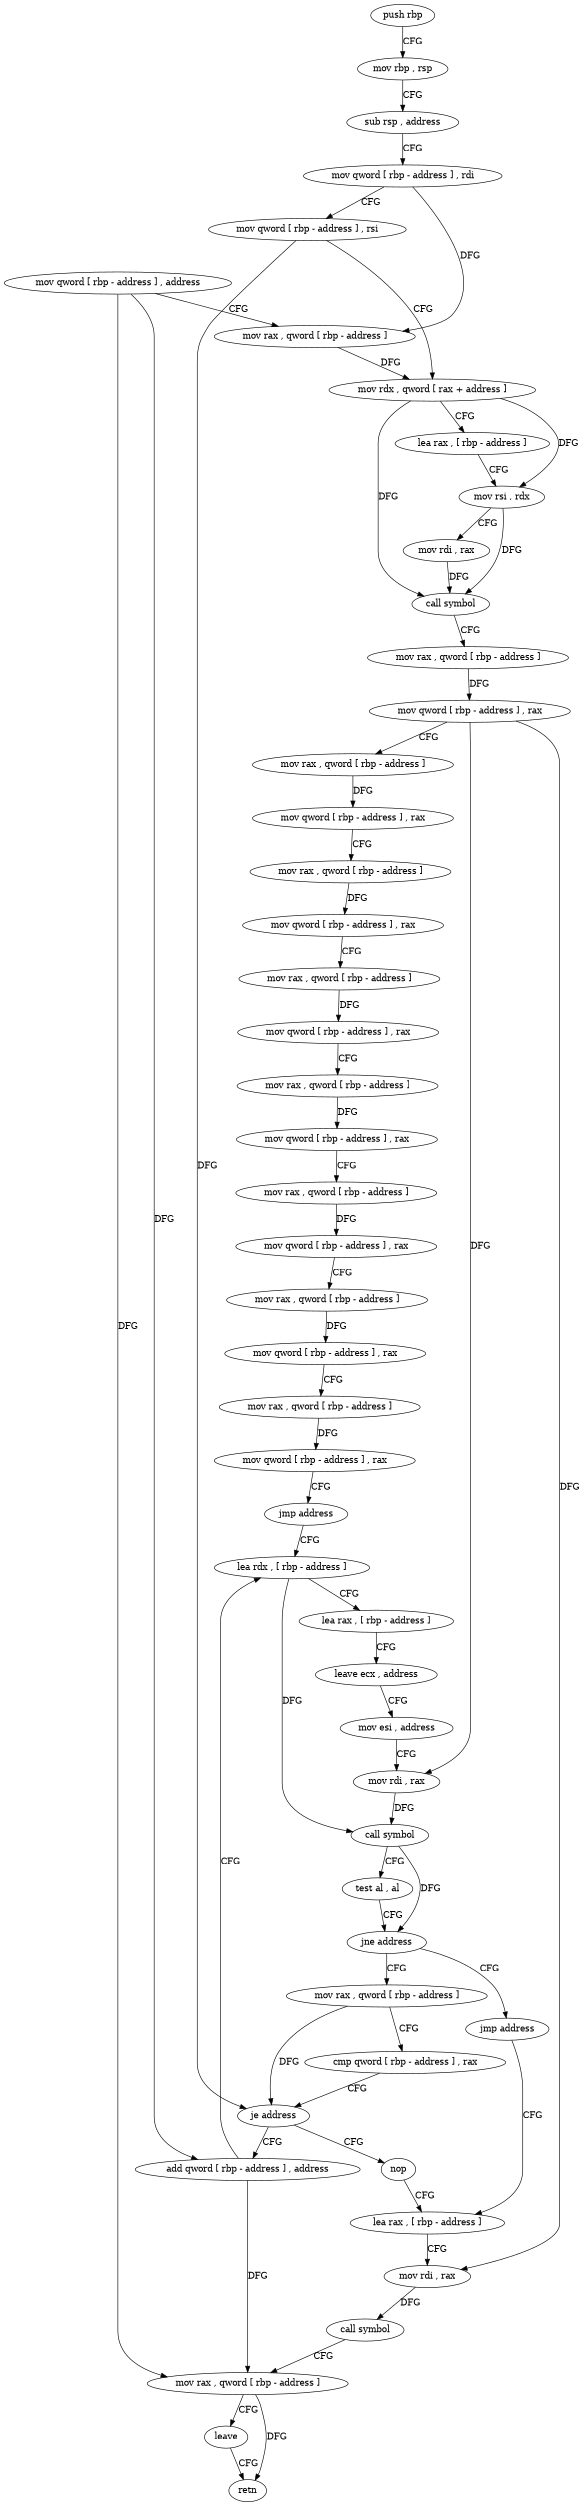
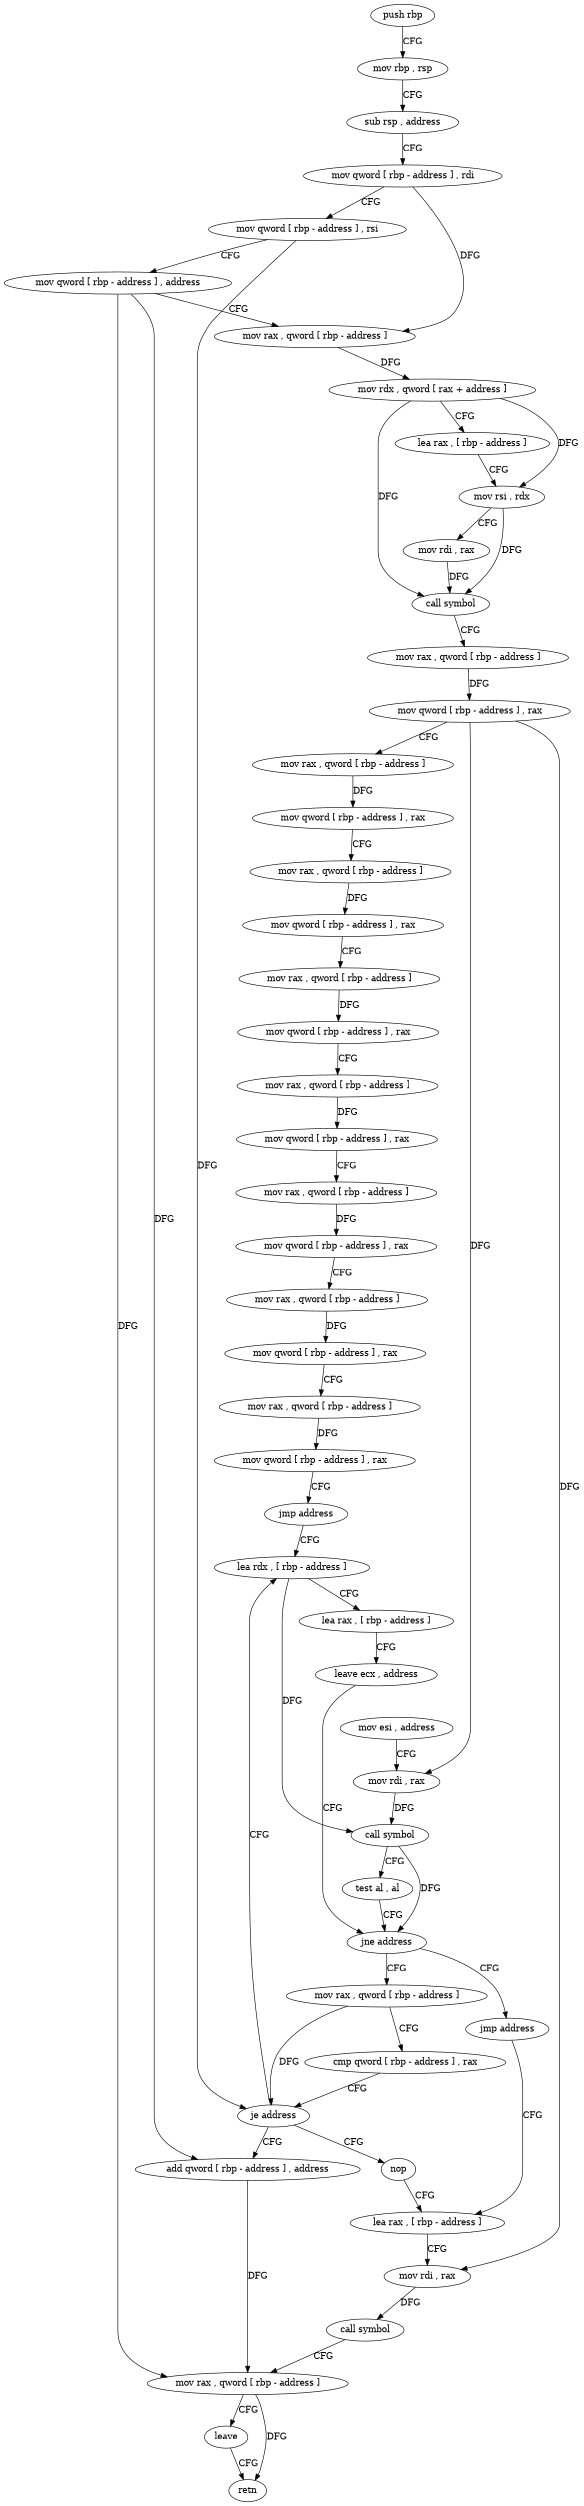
edge "mov qword [ rbp - address ] , rsi" -> "mov rdx , qword [ rax + address ]": now "mov qword [ rbp - address ] , rsi" -> "mov qword [ rbp - address ] , address"
edge "leave ecx , address" -> "mov esi , address": now "leave ecx , address" -> "jne address"
edge "add qword [ rbp - address ] , address" -> "lea rdx , [ rbp - address ]": now "je address" -> "lea rdx , [ rbp - address ]"
